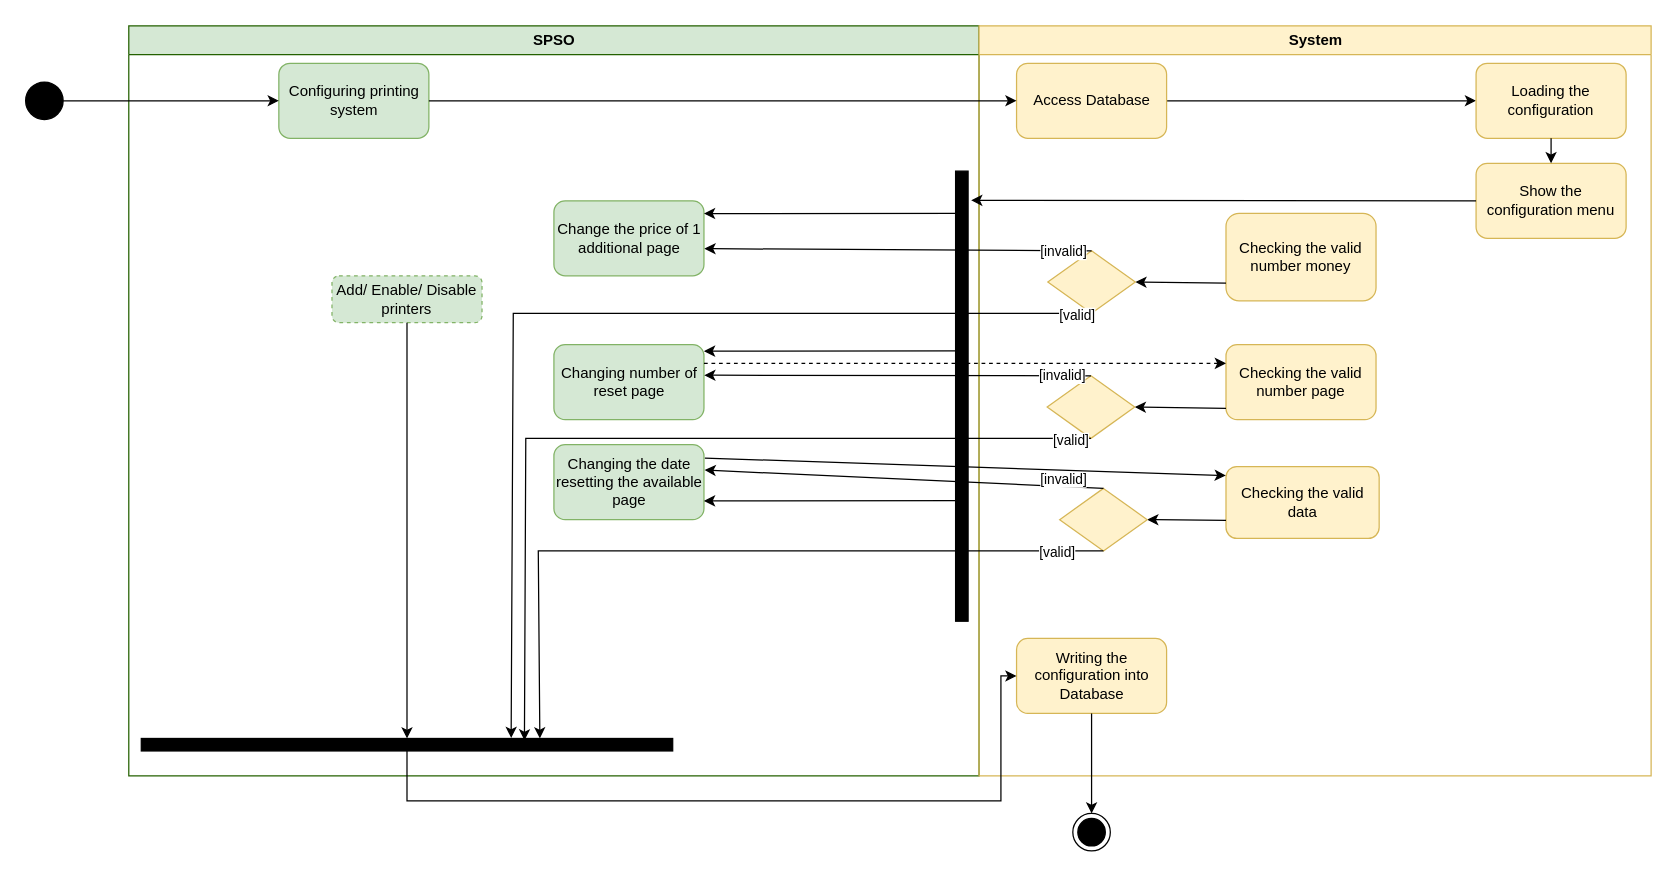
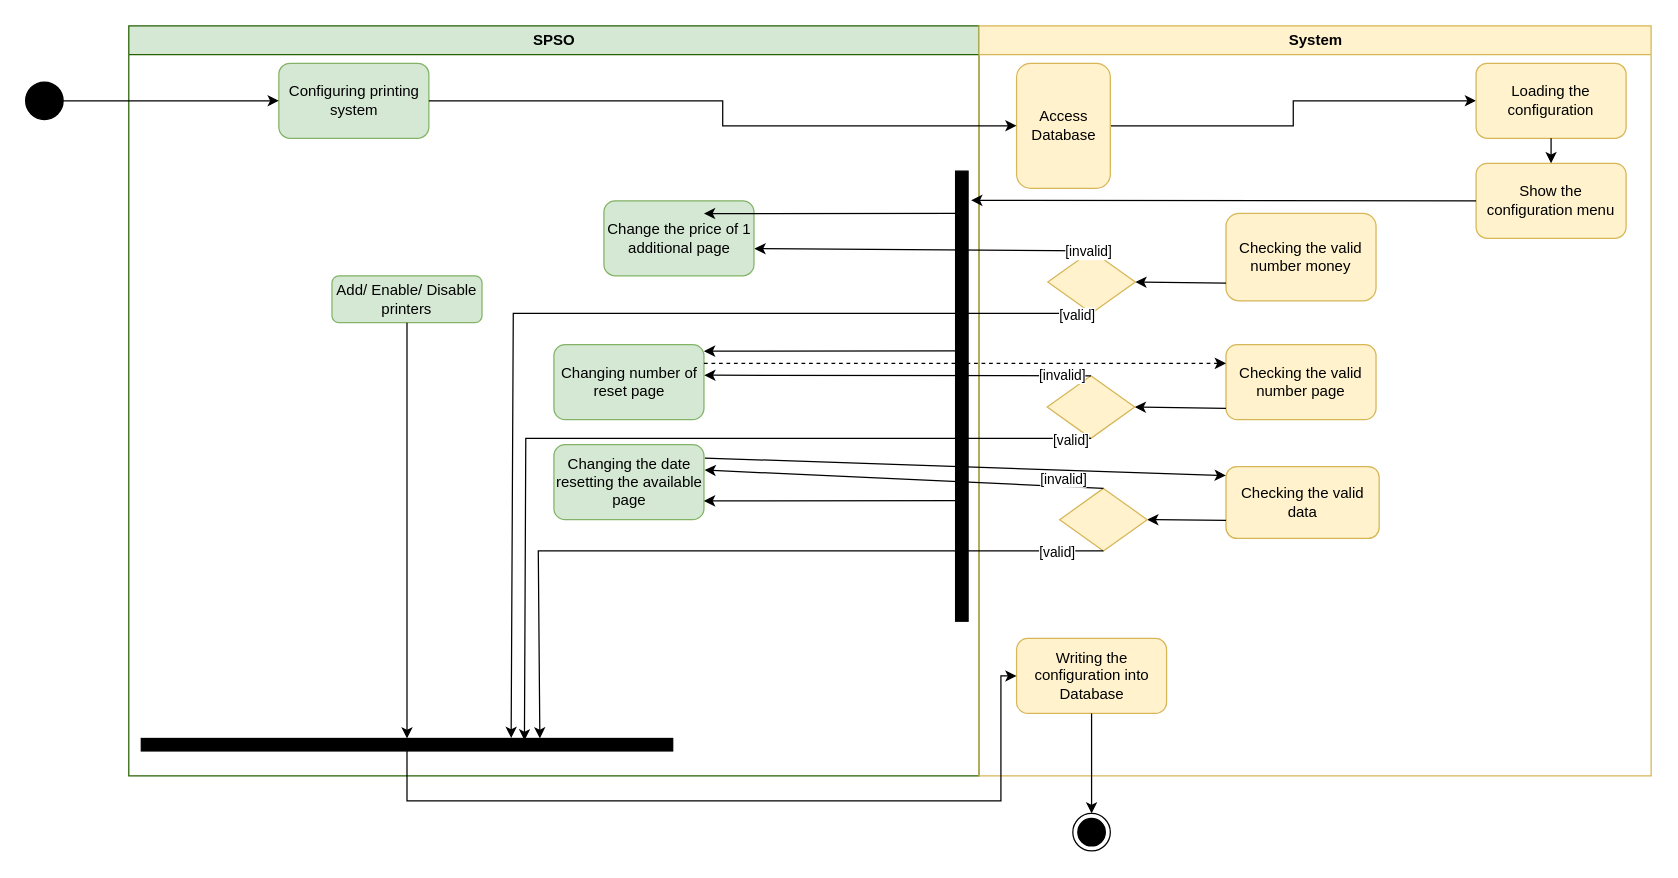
node "Access Database": size 150x75 -> 94x125
node "Change the price of 1 additional page": moved (629, 238) -> (679, 238)
node "Add/ Enable/ Disable printers": style dashed -> solid
